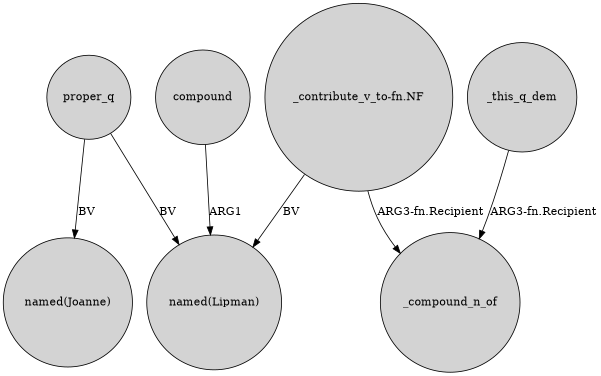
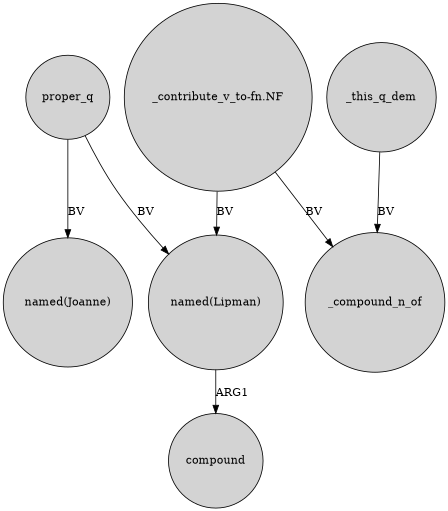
edge "compound" -> "named(Lipman)": reversed
edge "_contribute_v_to-fn.NF" -> "_compound_n_of": label "ARG3-fn.Recipient" -> "BV"
edge "_this_q_dem" -> "_compound_n_of": label "ARG3-fn.Recipient" -> "BV"
